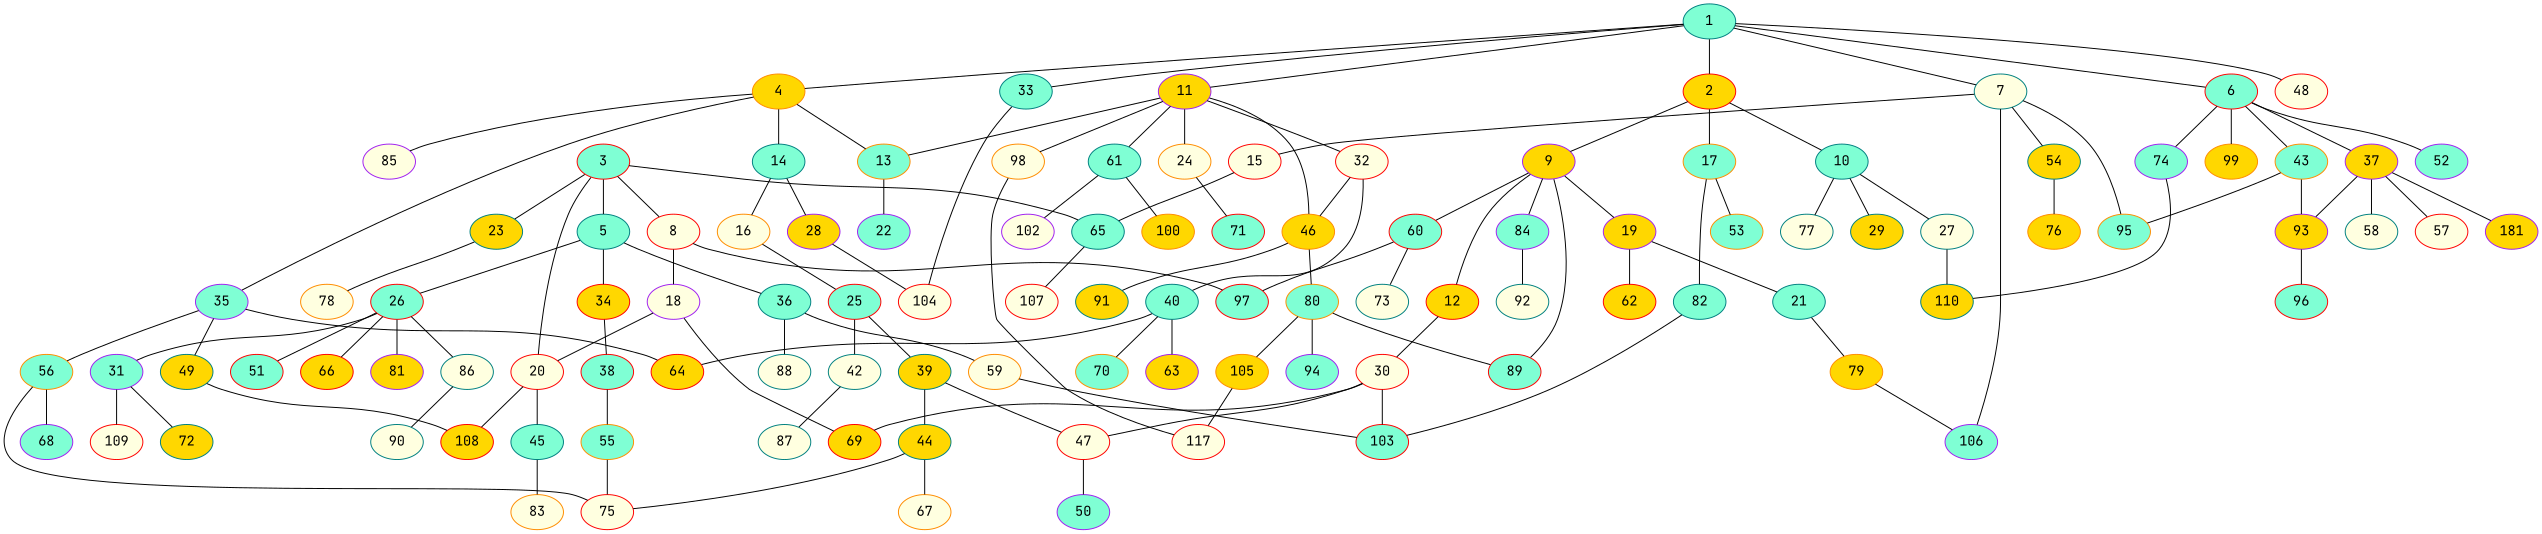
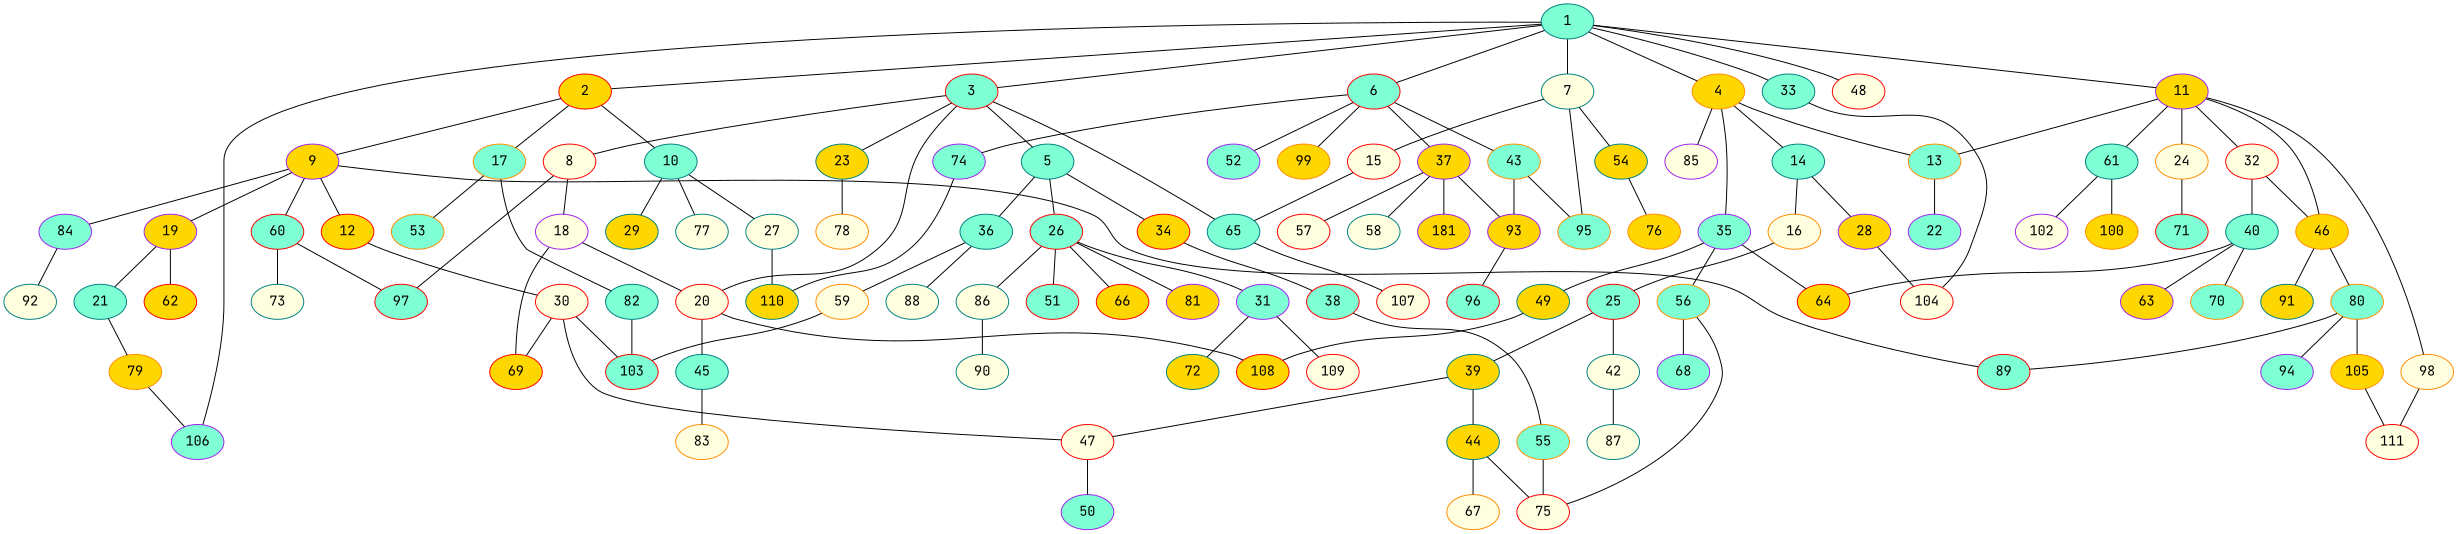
edge "1" -- "3": added
edge "7" -- "106": now "1" -- "106"
node "117": label "117" -> "111"
